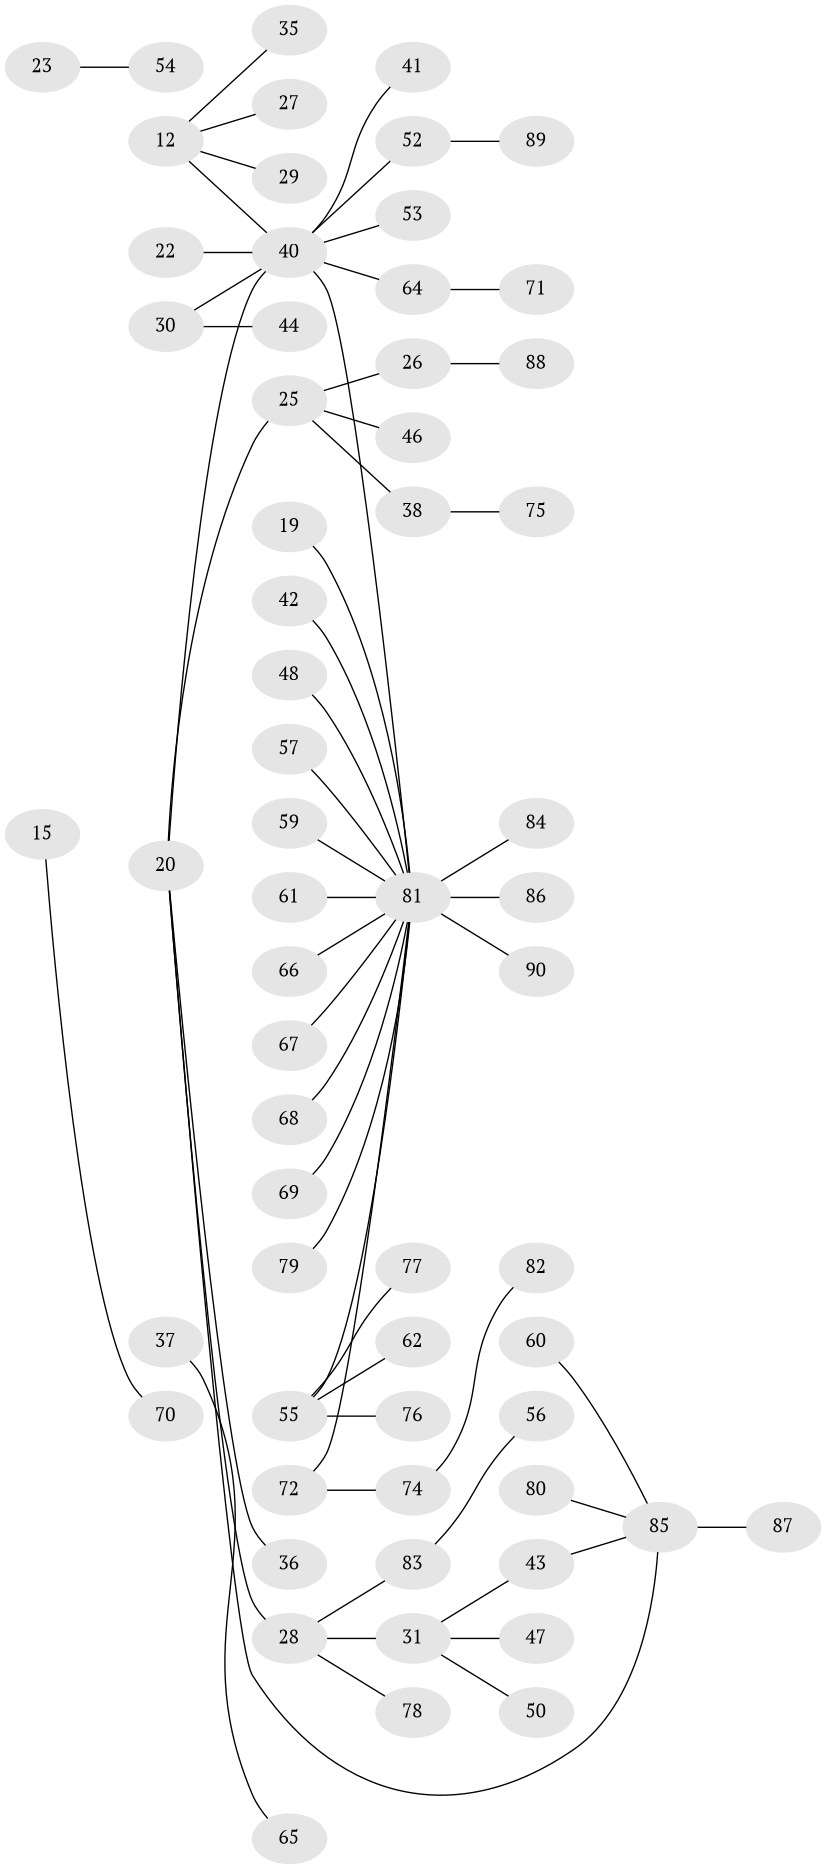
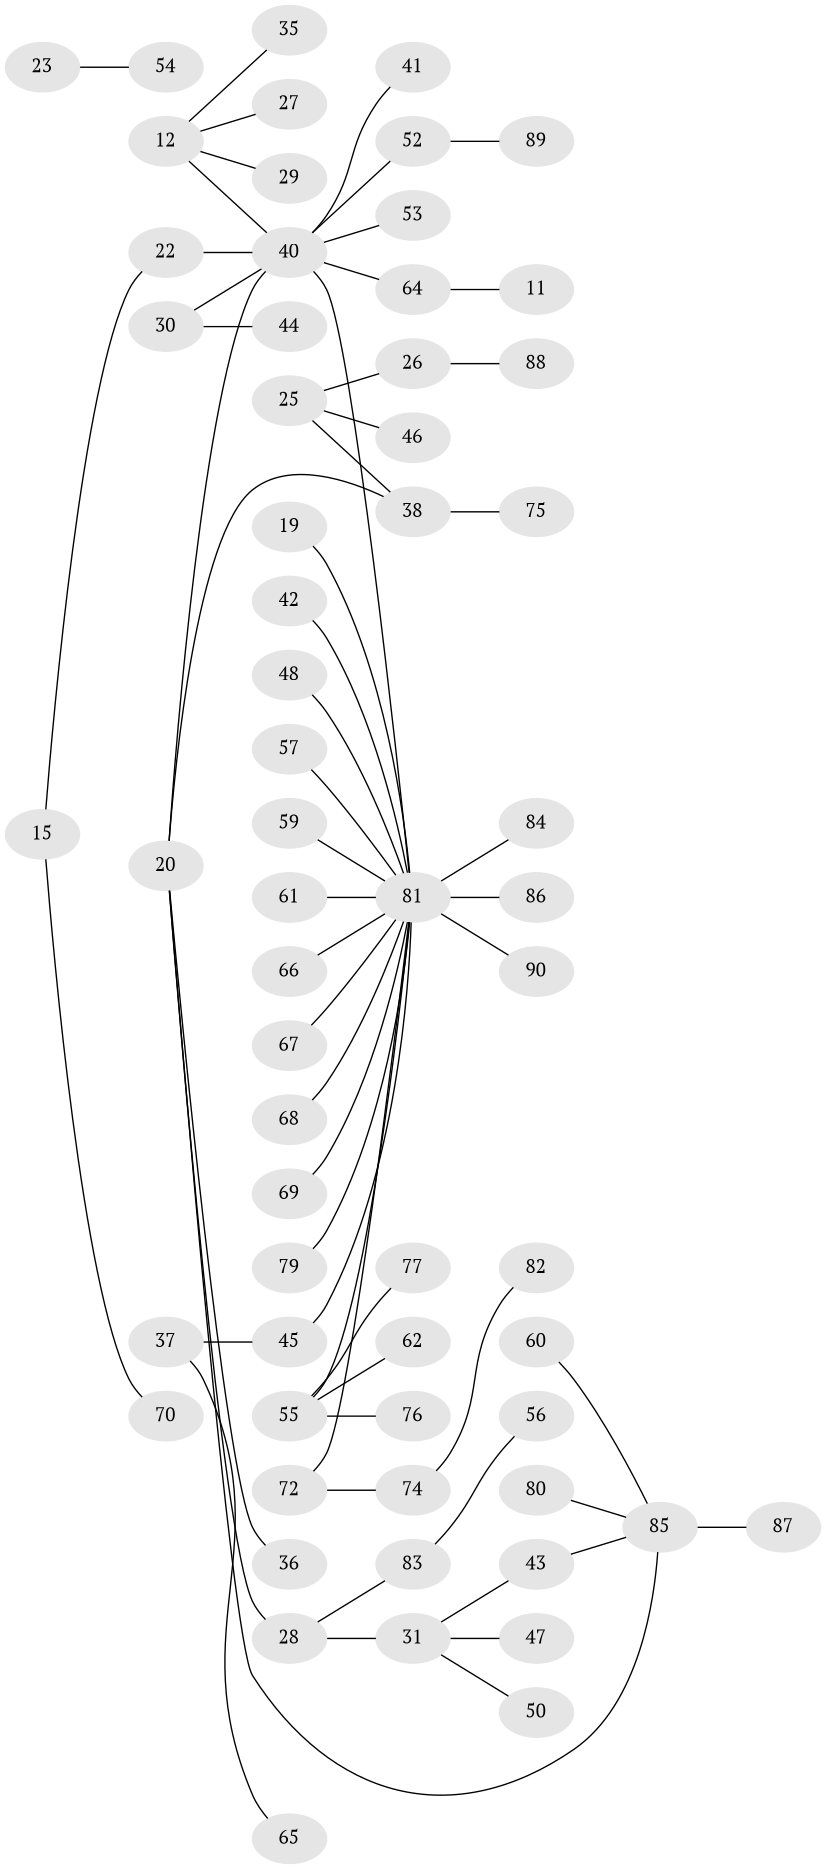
node "71": label "71" -> "11"
edge "22" -- "15": added
edge "25" -- "20": now "38" -- "20"
node "45": added
node "78": removed
